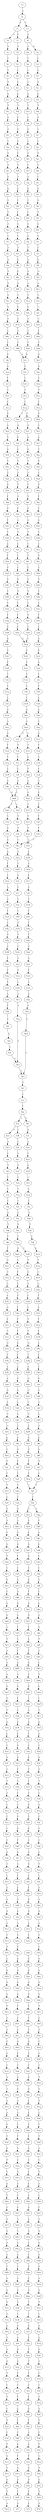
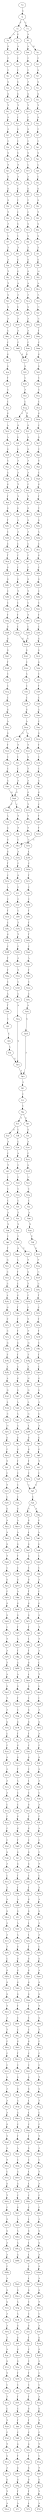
edge "S579" -> "S583": added, label "T"
node "S692": removed
